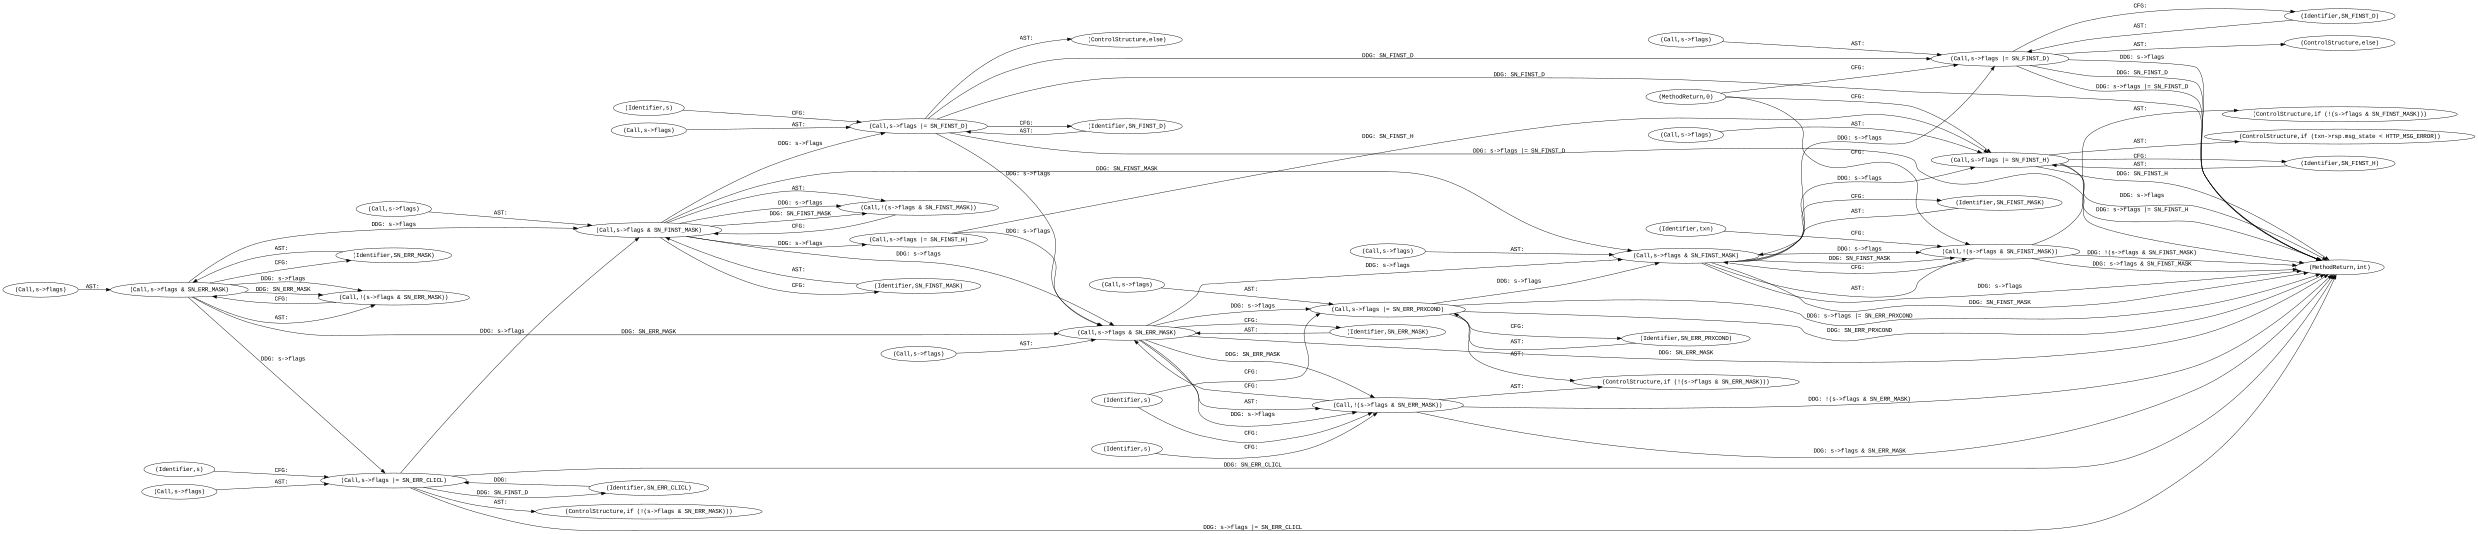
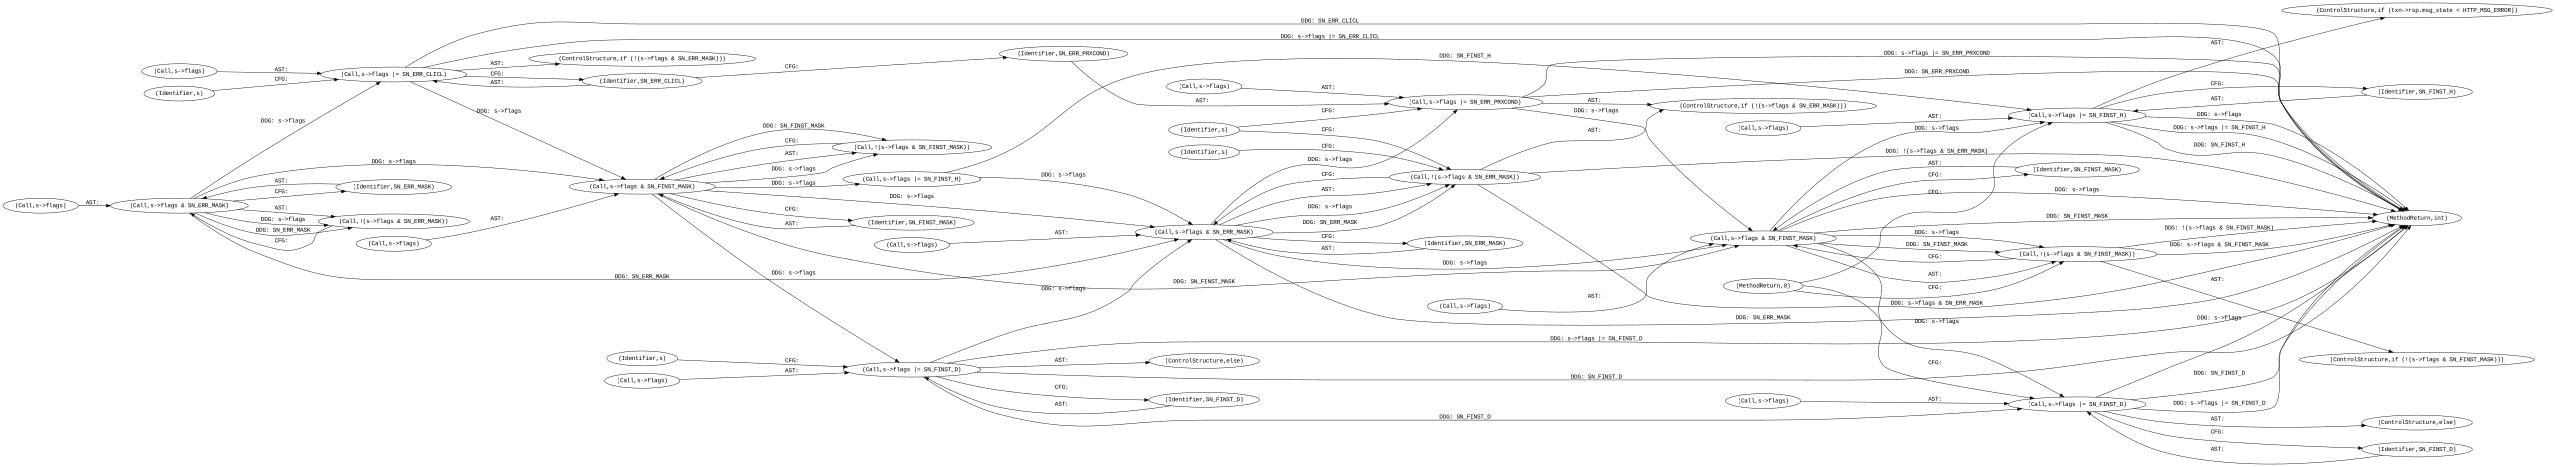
node "(Identifier,txn)": removed
edge "(Call,s->flags |= SN_ERR_PRXCOND)" -> "(Identifier,SN_ERR_PRXCOND)": now "(Identifier,SN_ERR_CLICL)" -> "(Identifier,SN_ERR_PRXCOND)"
edge "(Identifier,SN_ERR_CLICL)" -> "(Call,s->flags |= SN_ERR_CLICL)": label "DDG: " -> "AST: "
edge "(Call,s->flags |= SN_ERR_CLICL)" -> "(Identifier,SN_ERR_CLICL)": label "DDG: SN_FINST_D" -> "CFG: "
